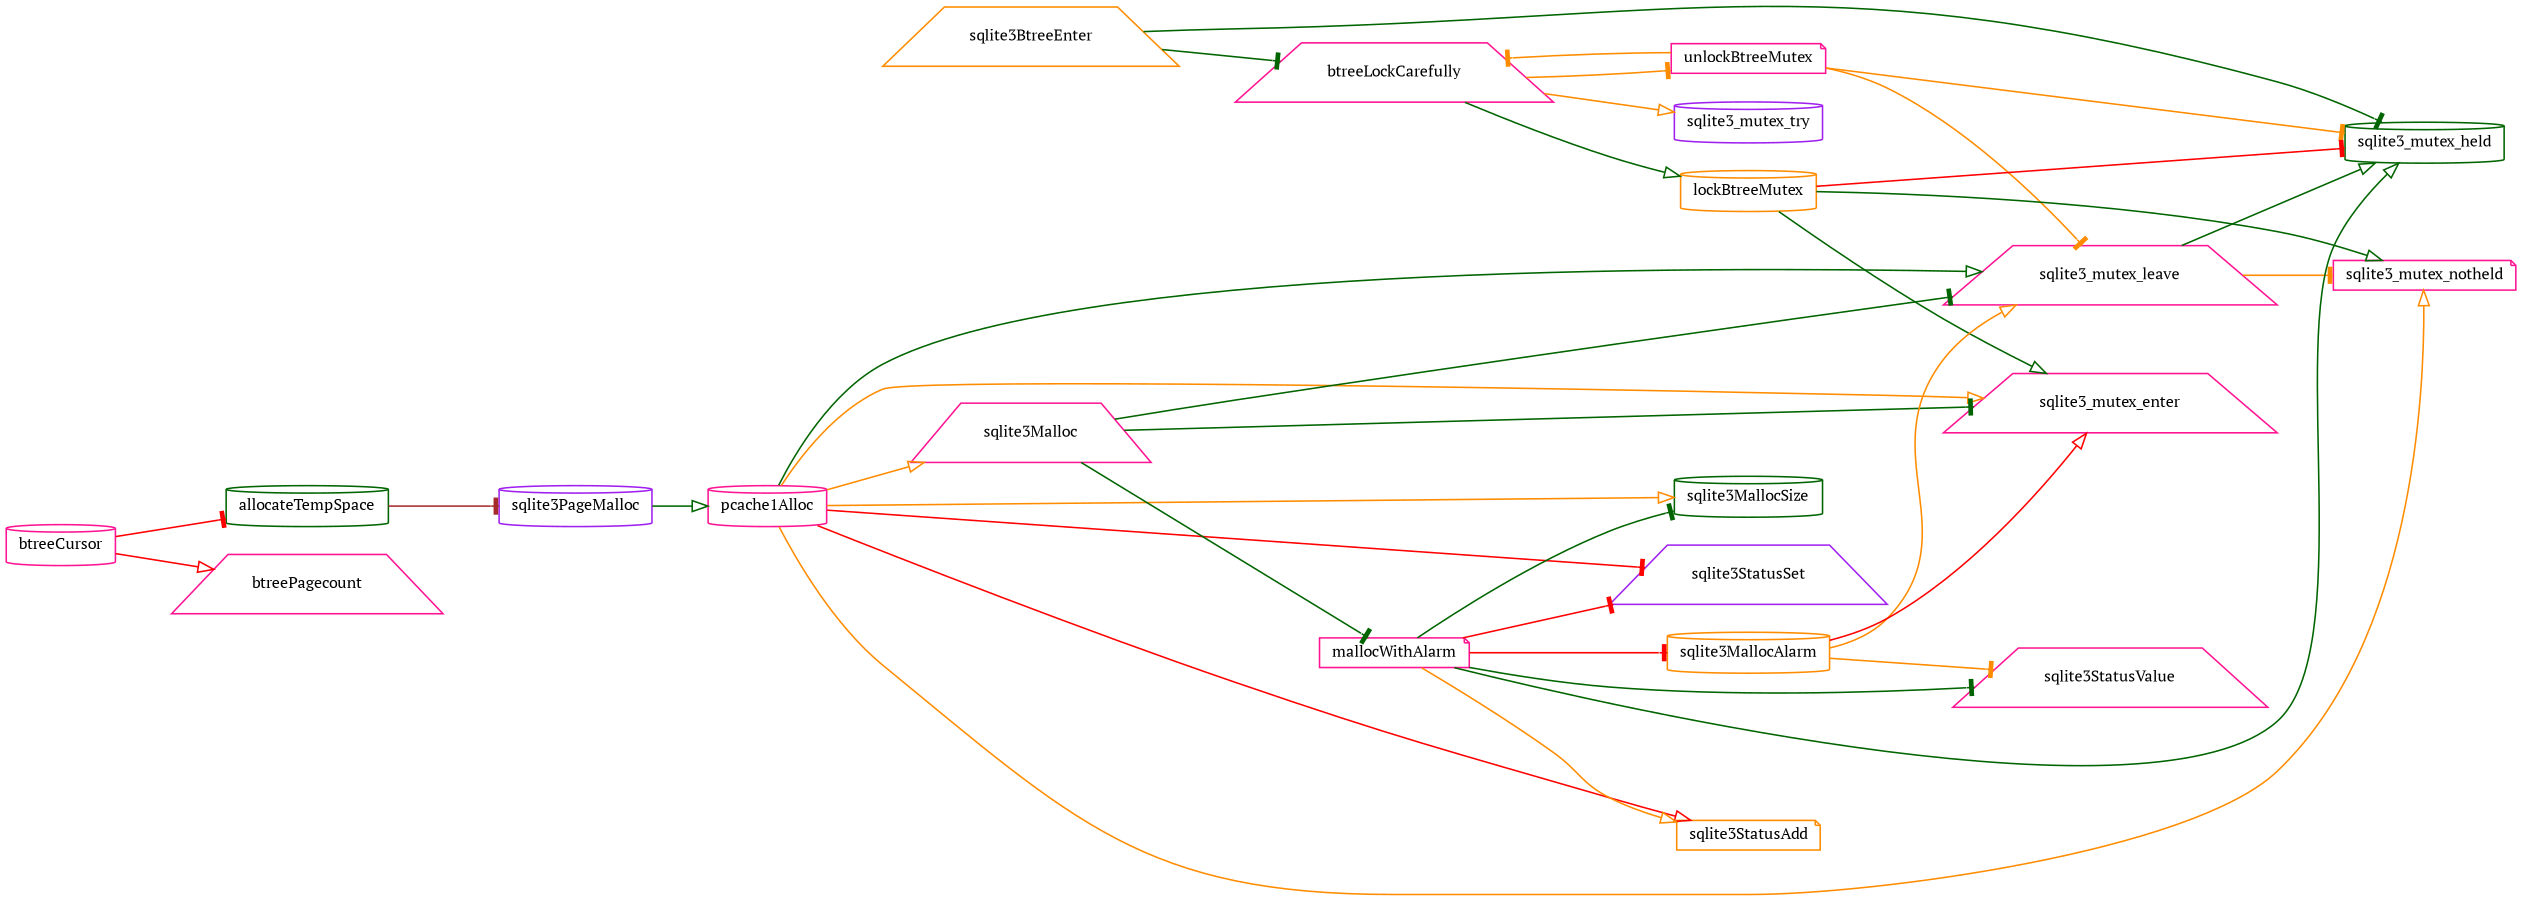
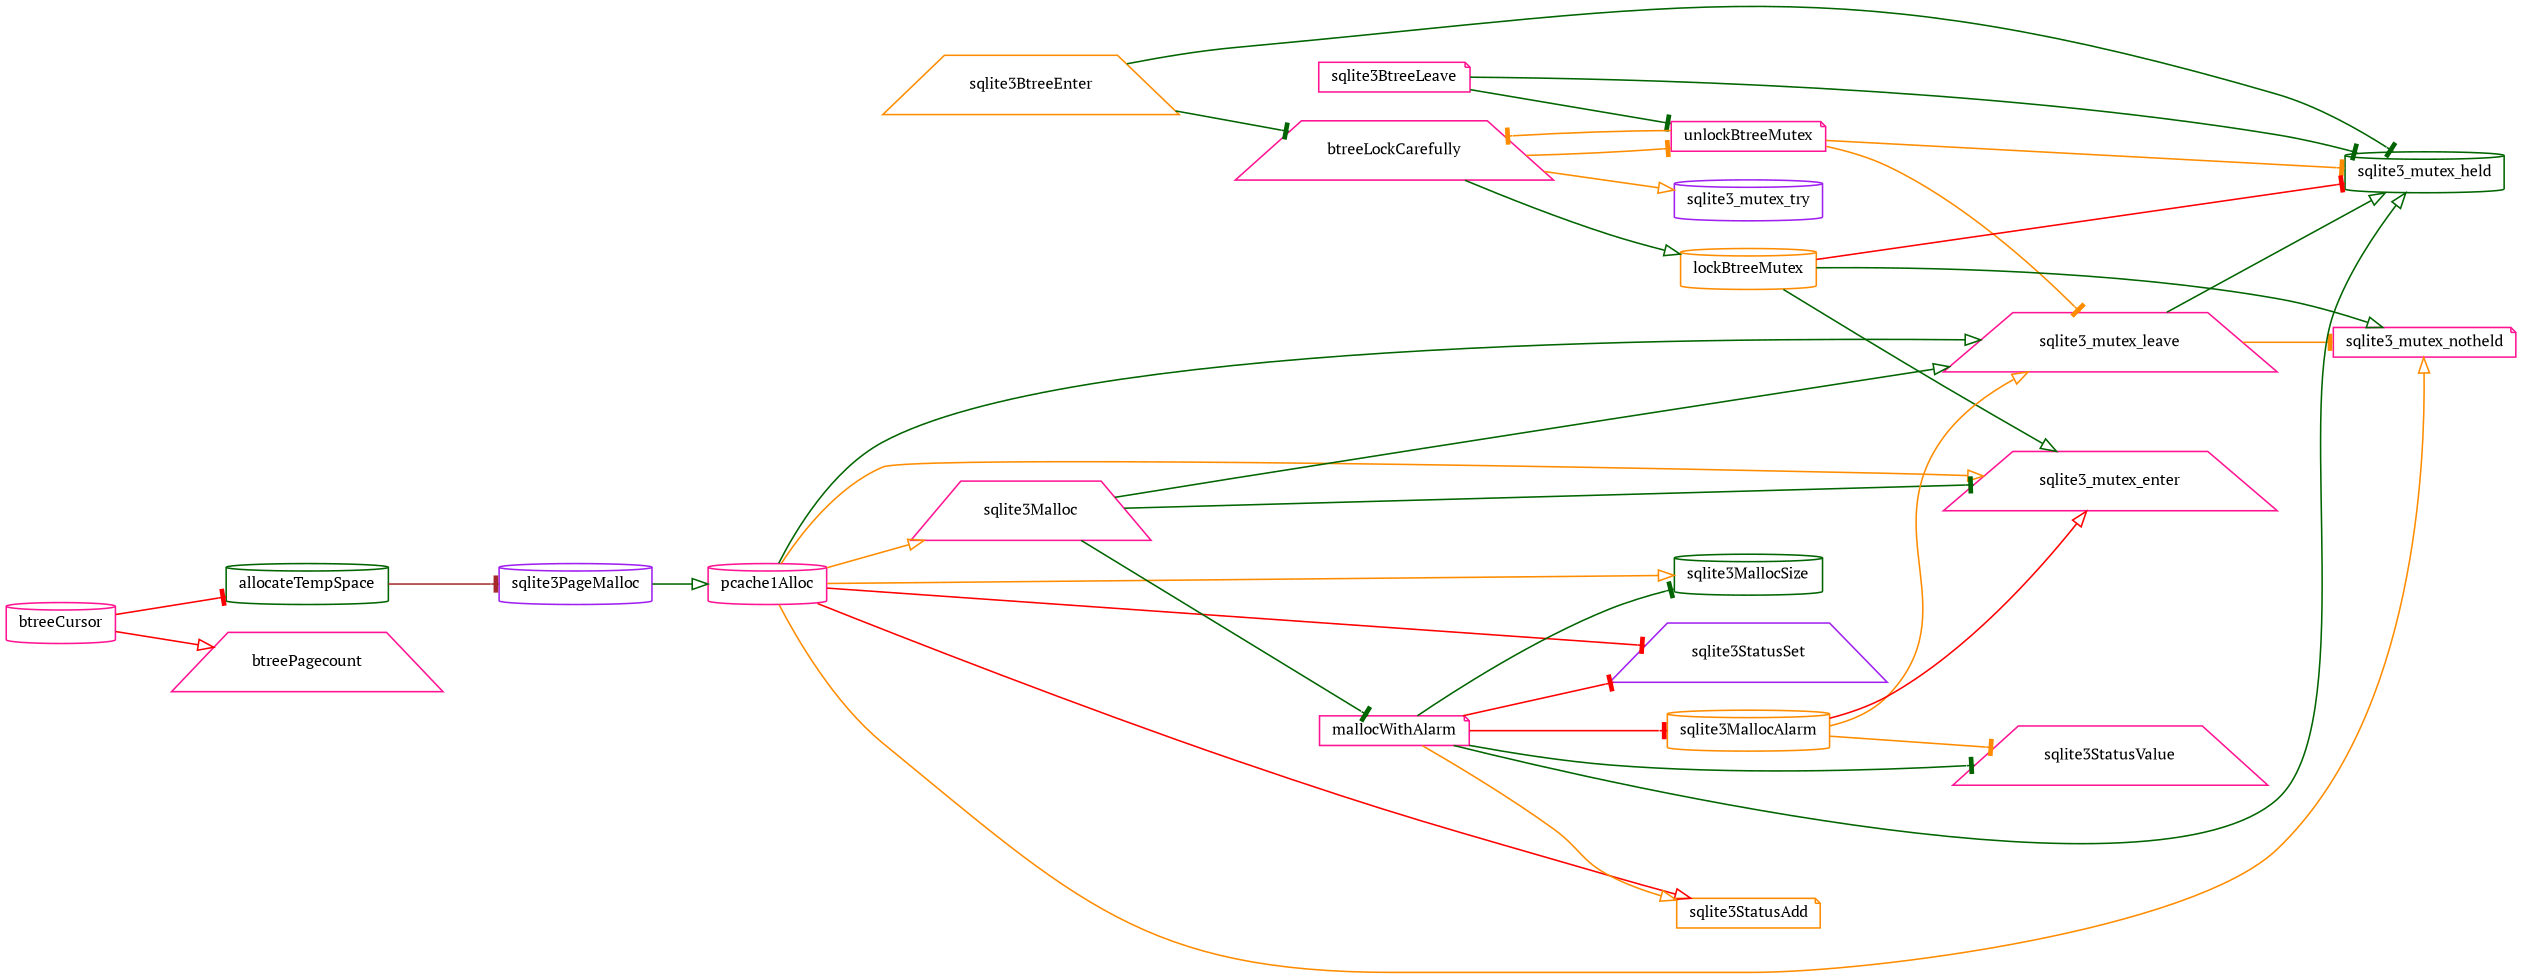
node "sqlite3BtreeLeave": added
edge "sqlite3Malloc" -> "sqlite3_mutex_leave": arrowhead tee -> onormal
